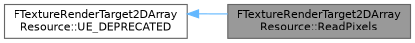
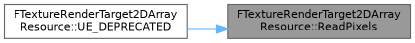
edge "FTextureRenderTarget2DArray Resource::ReadPixels" -> "FTextureRenderTarget2DArray Resource::UE_DEPRECATED": reversed
